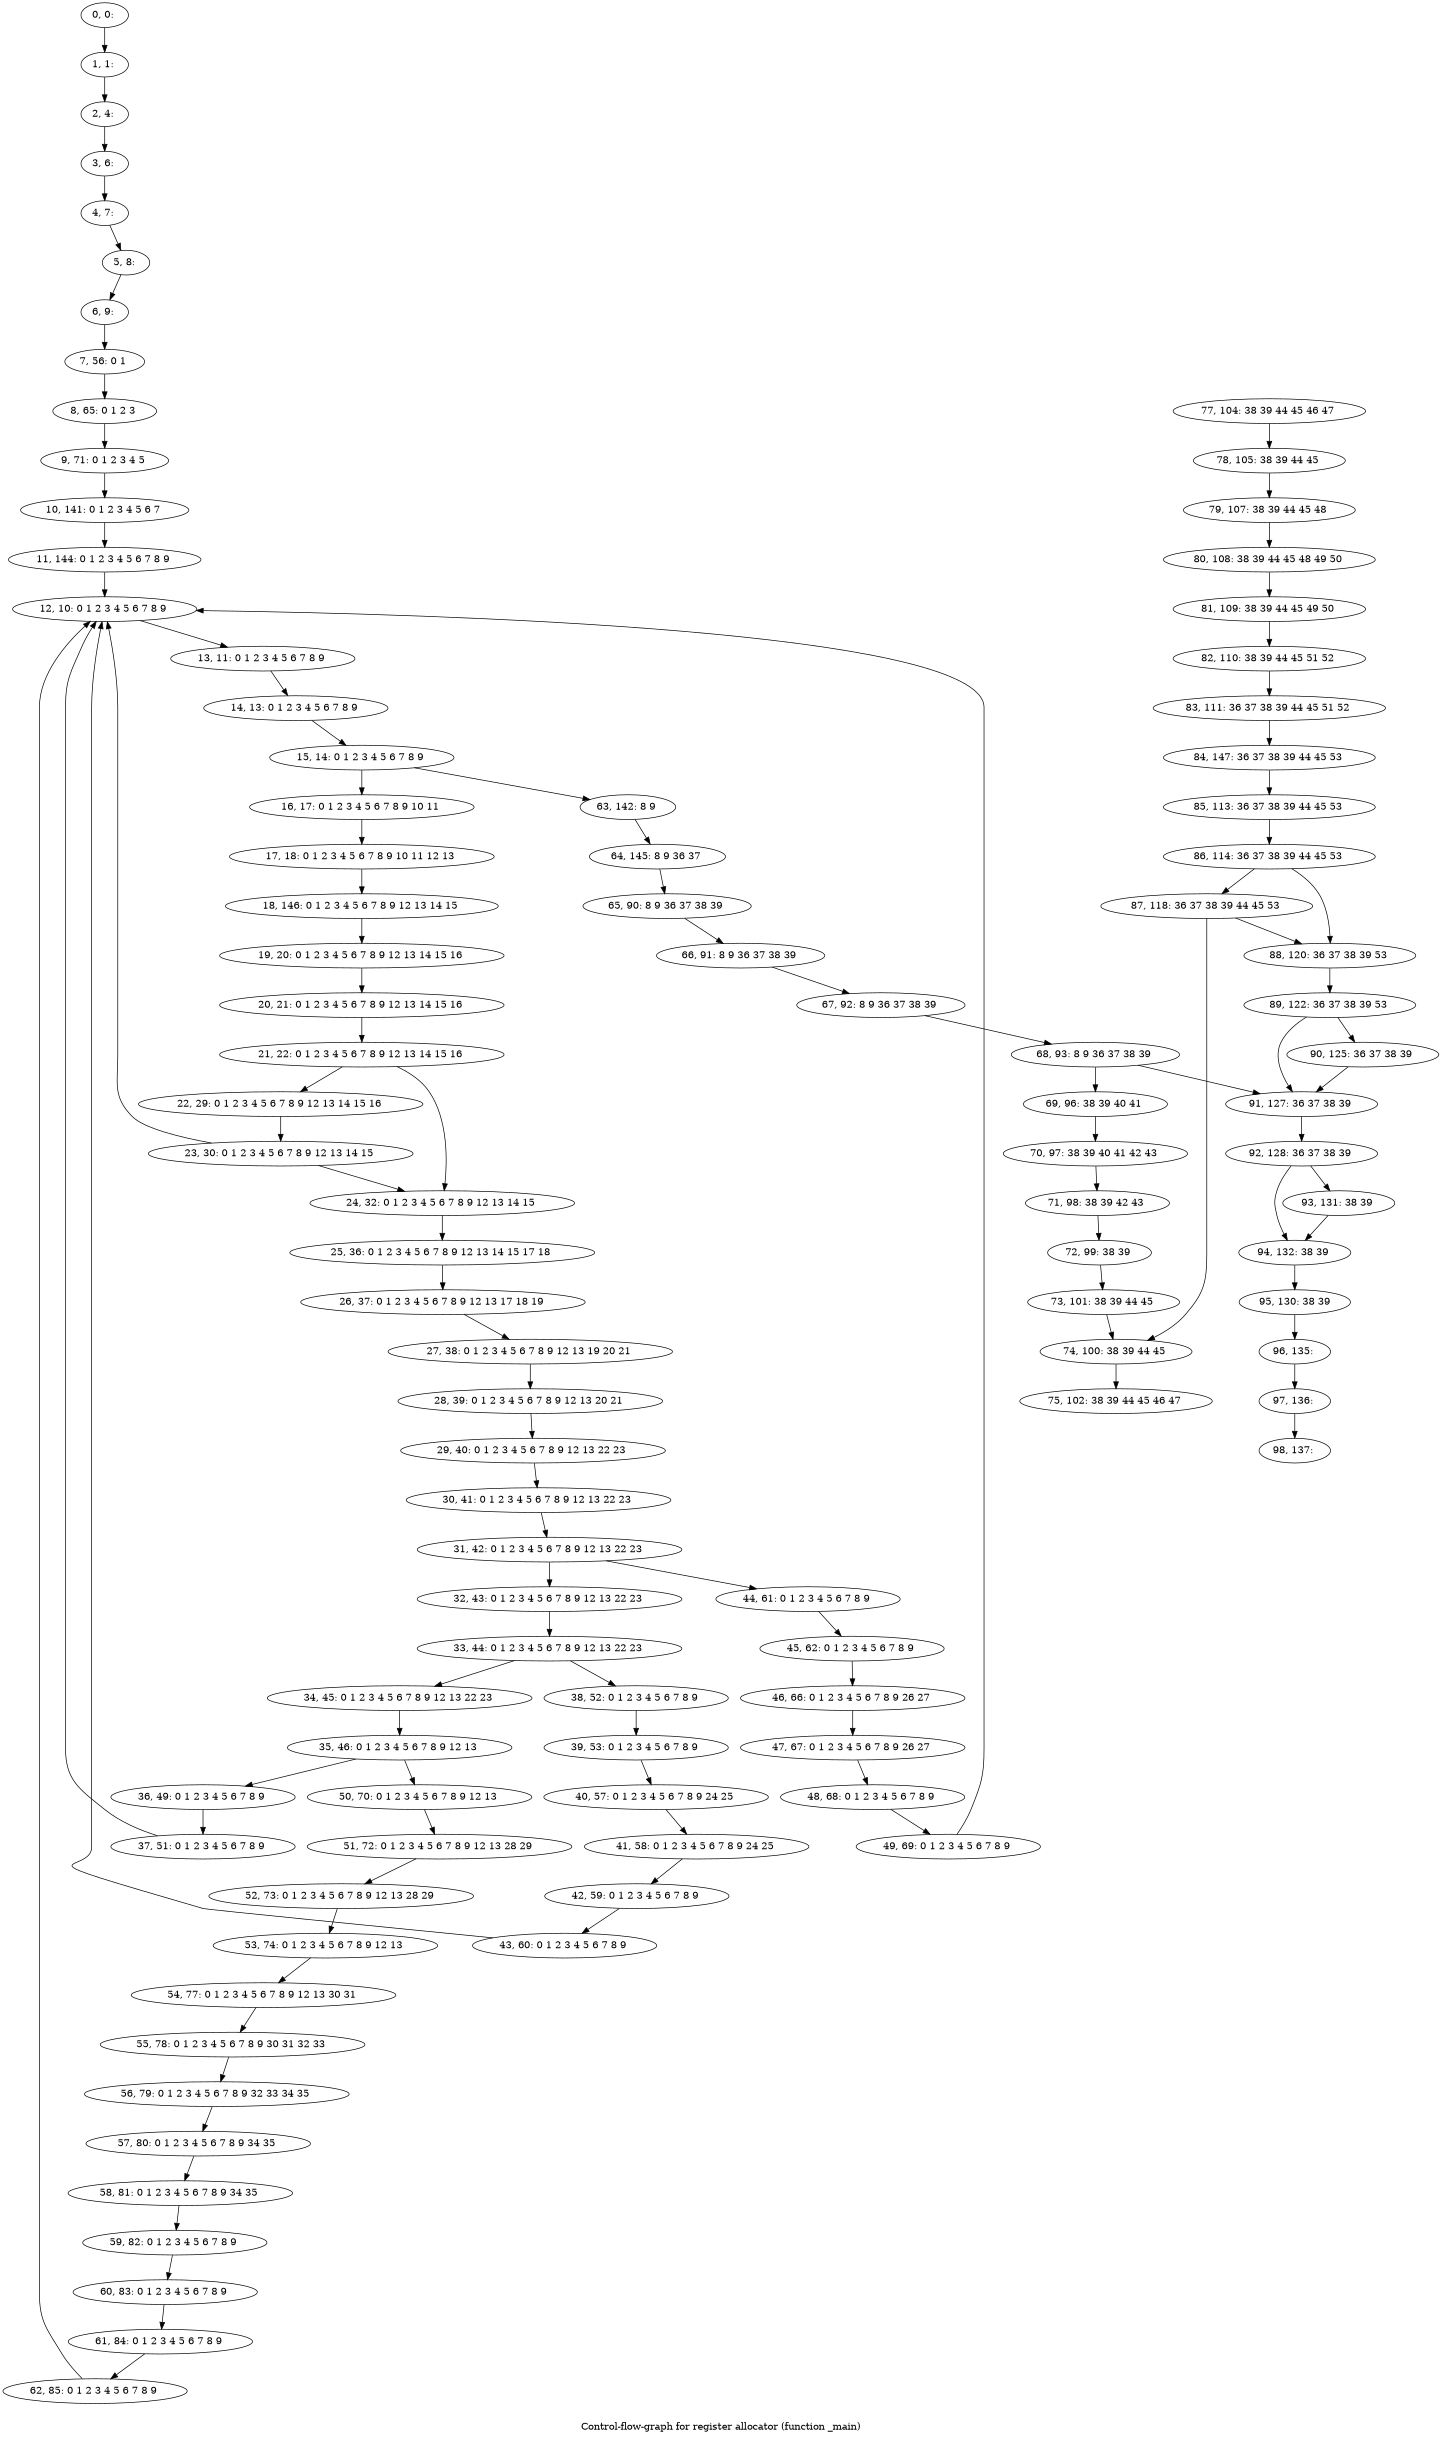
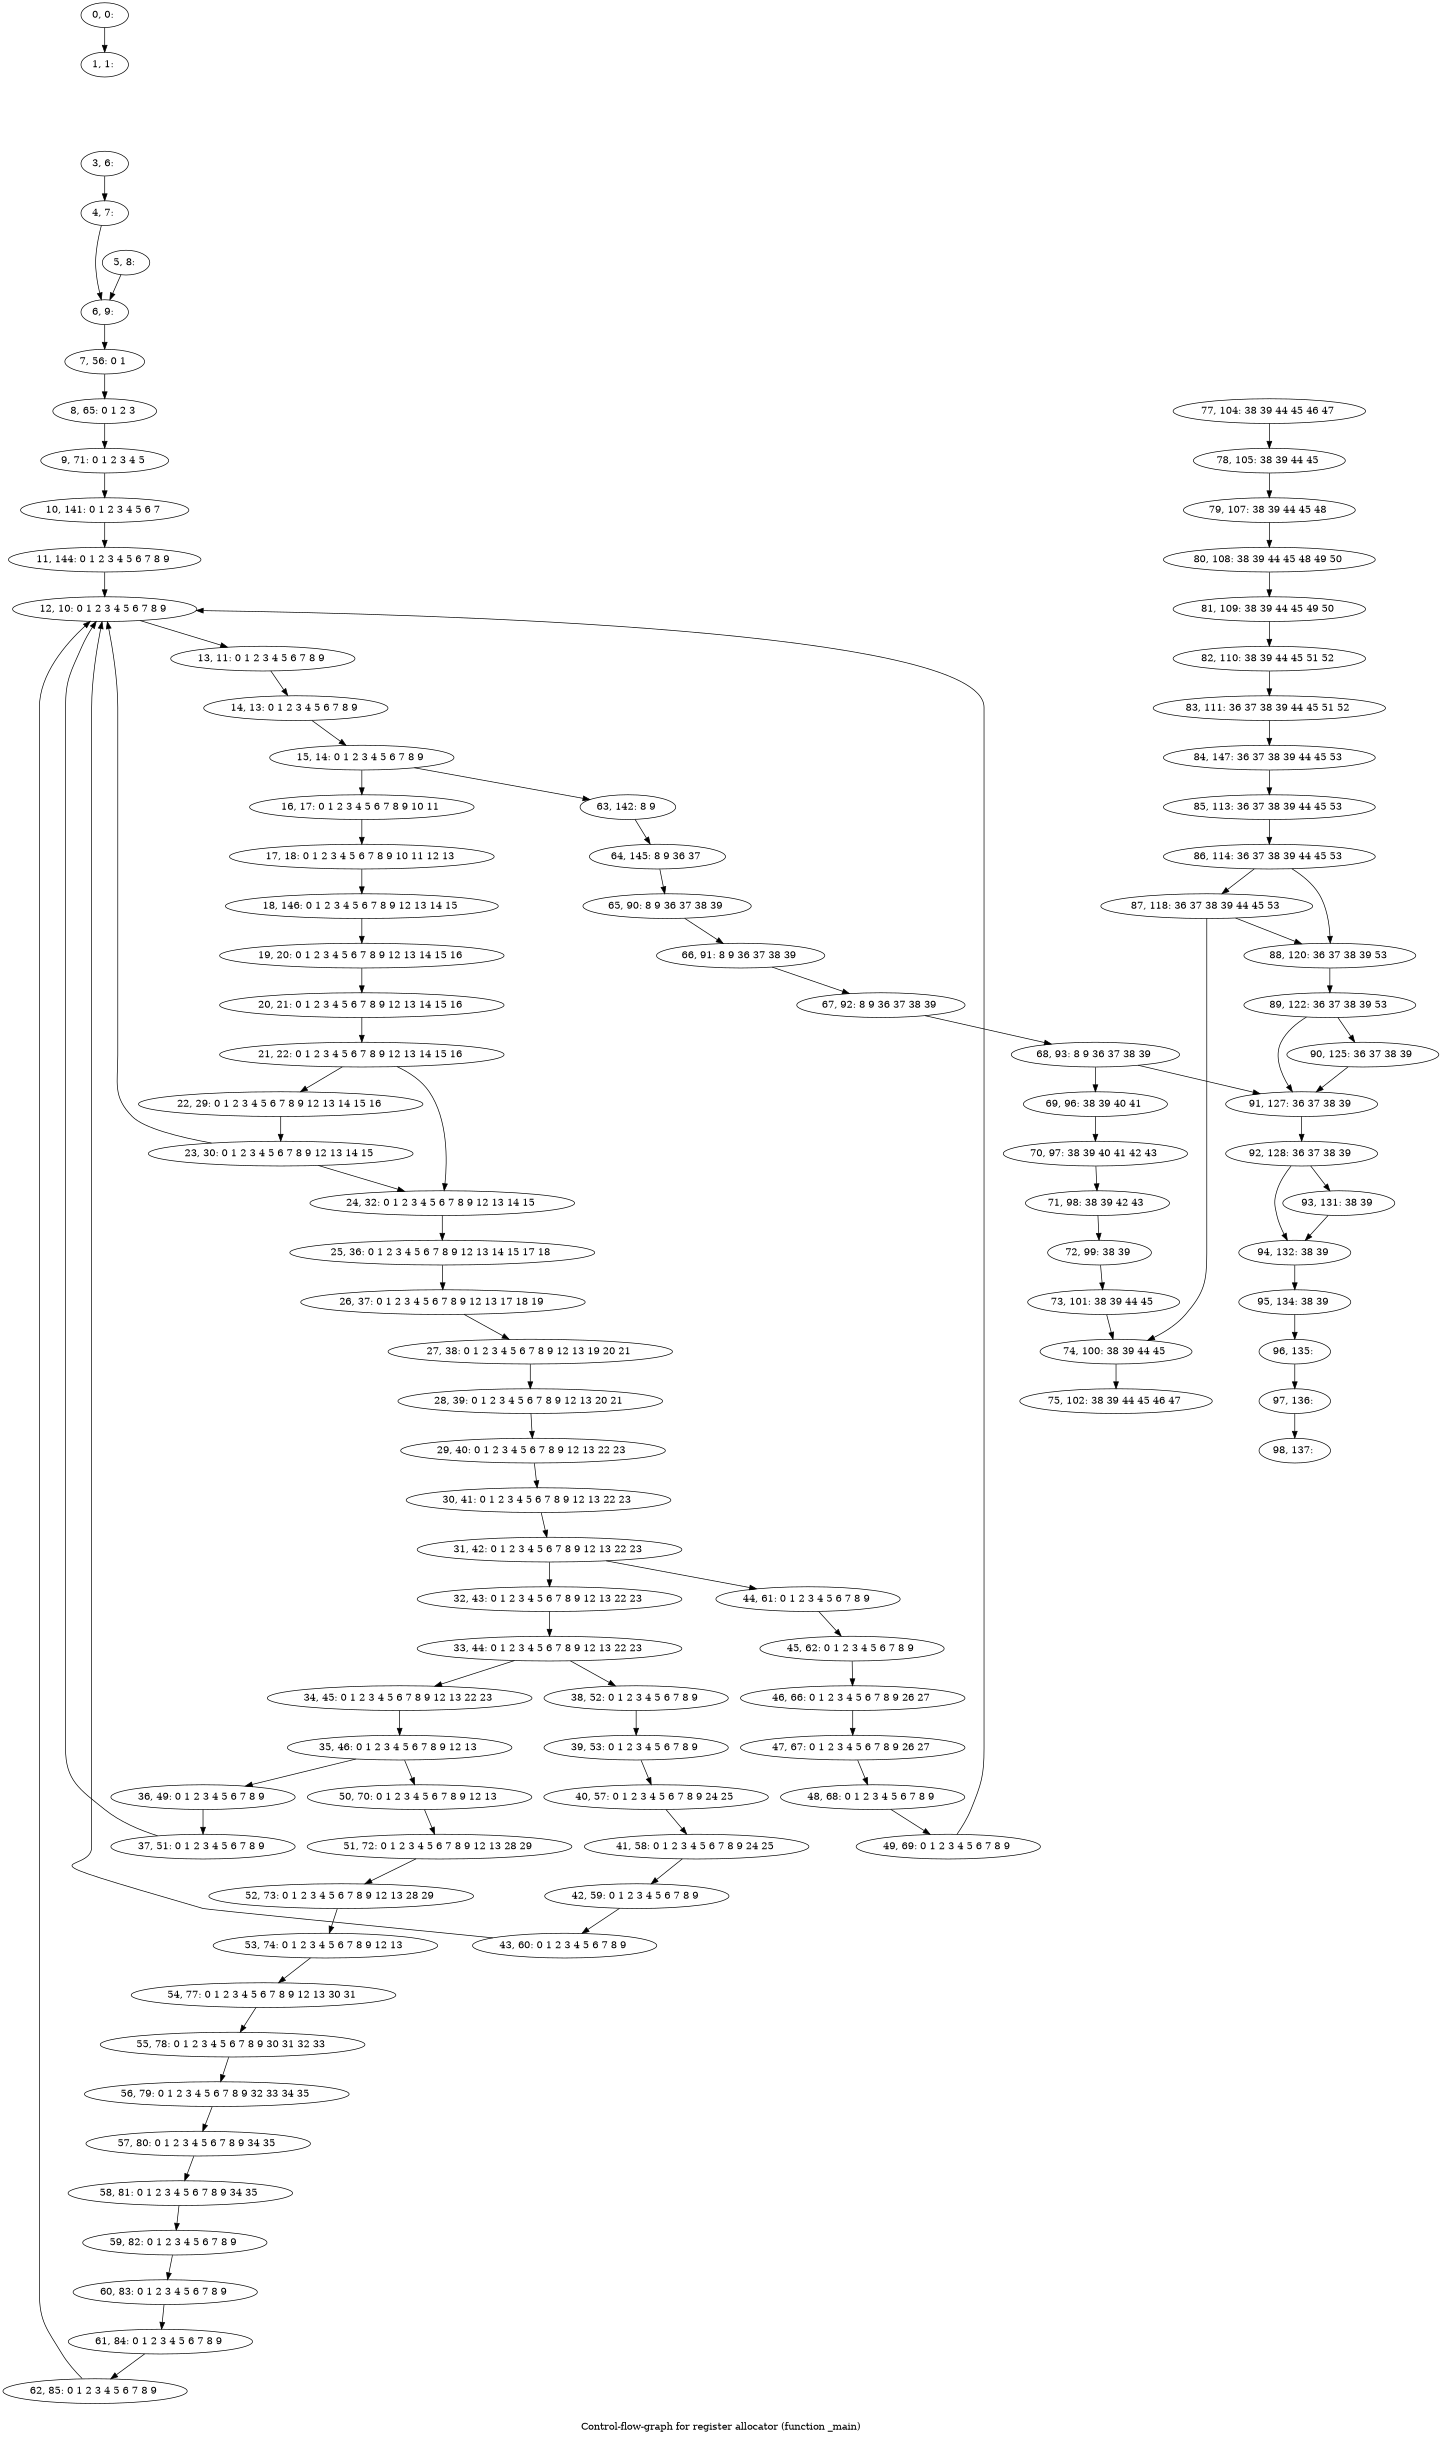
node "2, 4:": removed
edge "4, 7:" -> "5, 8:": now "4, 7:" -> "6, 9:"
node "95, 130: 38 39": label "95, 130: 38 39" -> "95, 134: 38 39"
